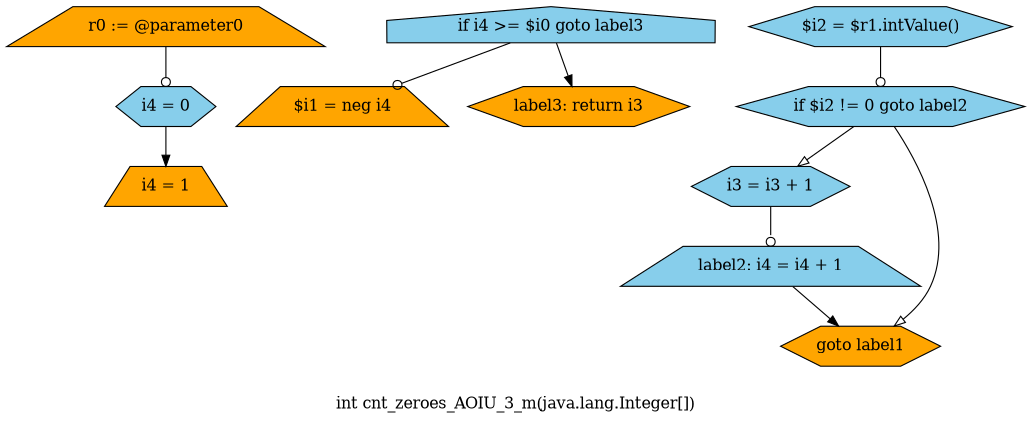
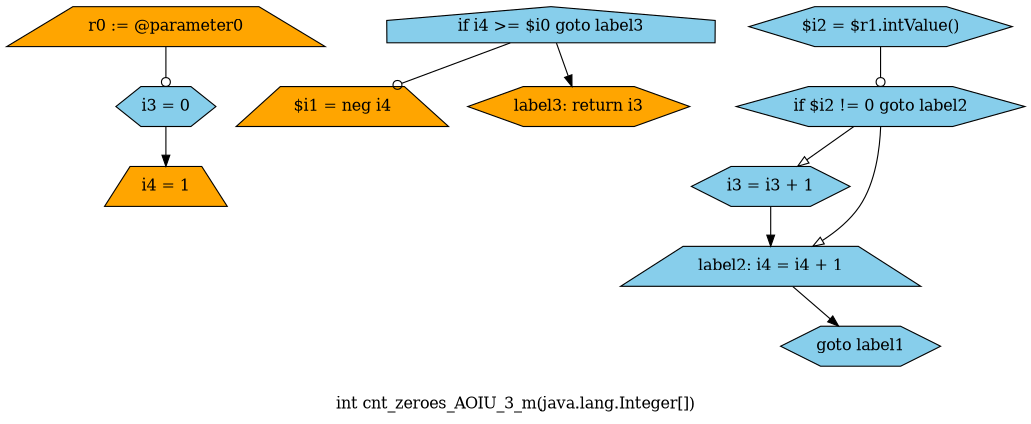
node "i4 = 0": label "i4 = 0" -> "i3 = 0"
edge "i3 = i3 + 1" -> "label2: i4 = i4 + 1": arrowhead odot -> normal
edge "if $i2 != 0 goto label2" -> "goto label1": now "if $i2 != 0 goto label2" -> "label2: i4 = i4 + 1"
node "goto label1": fillcolor orange -> skyblue
